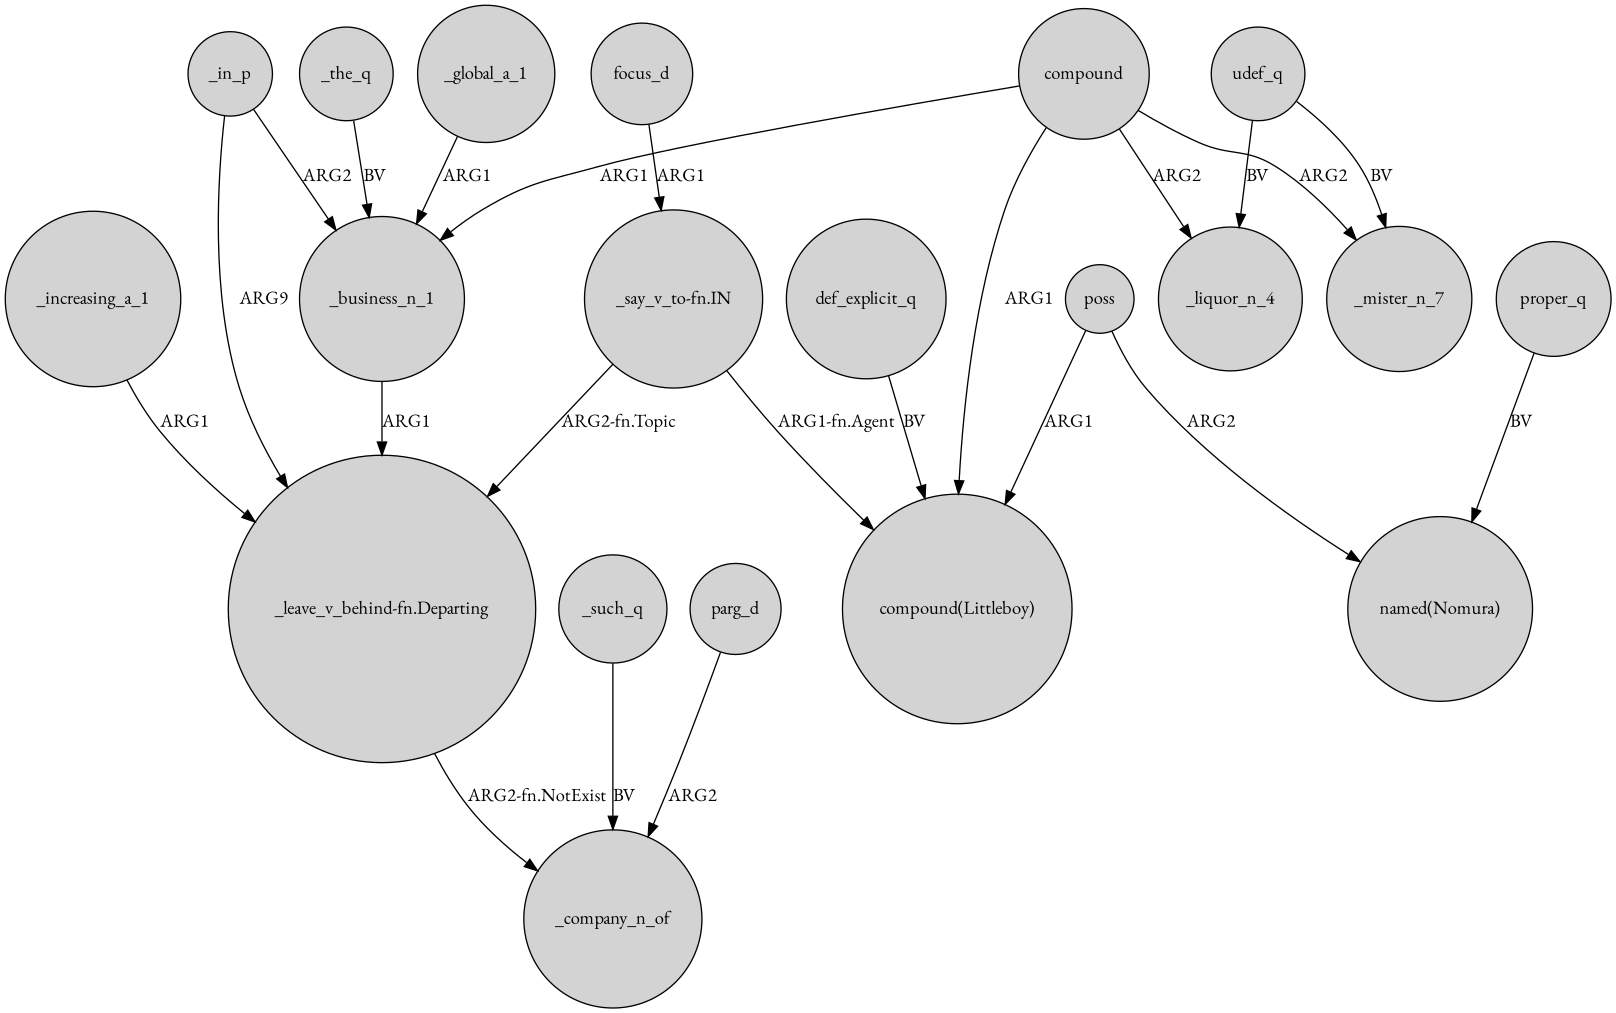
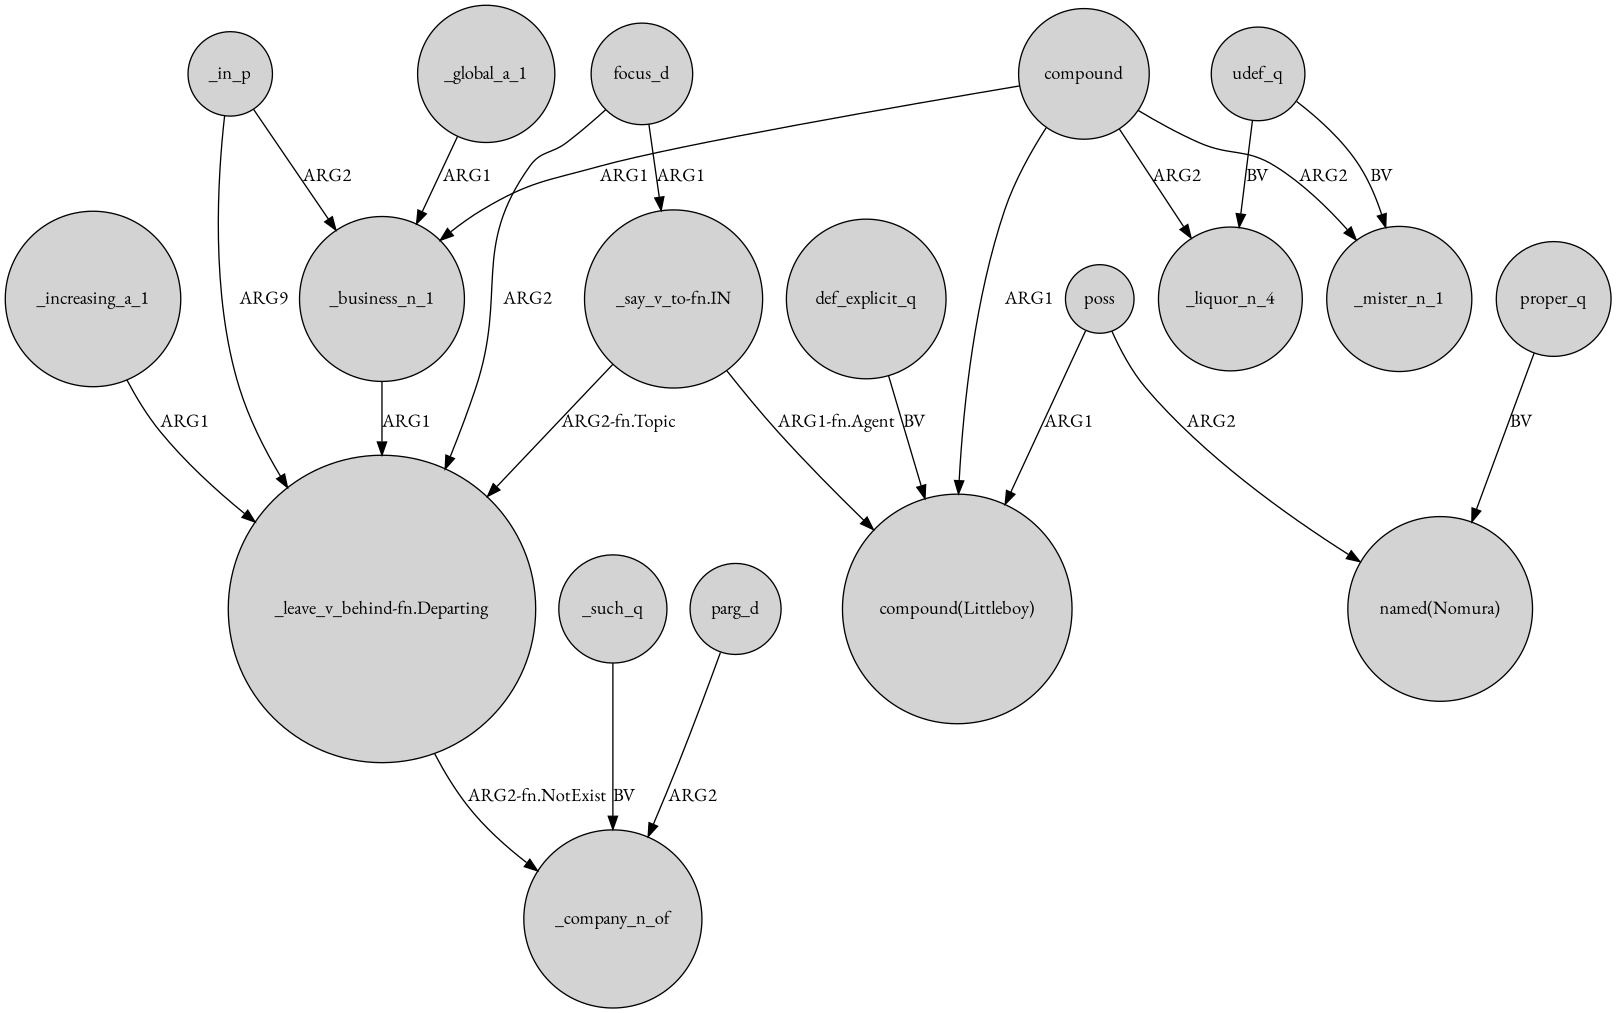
node "_the_q": removed
edge "focus_d" -> "_leave_v_behind-fn.Departing": added, label "ARG2"
node "_mister_n_7": label "_mister_n_7" -> "_mister_n_1"
